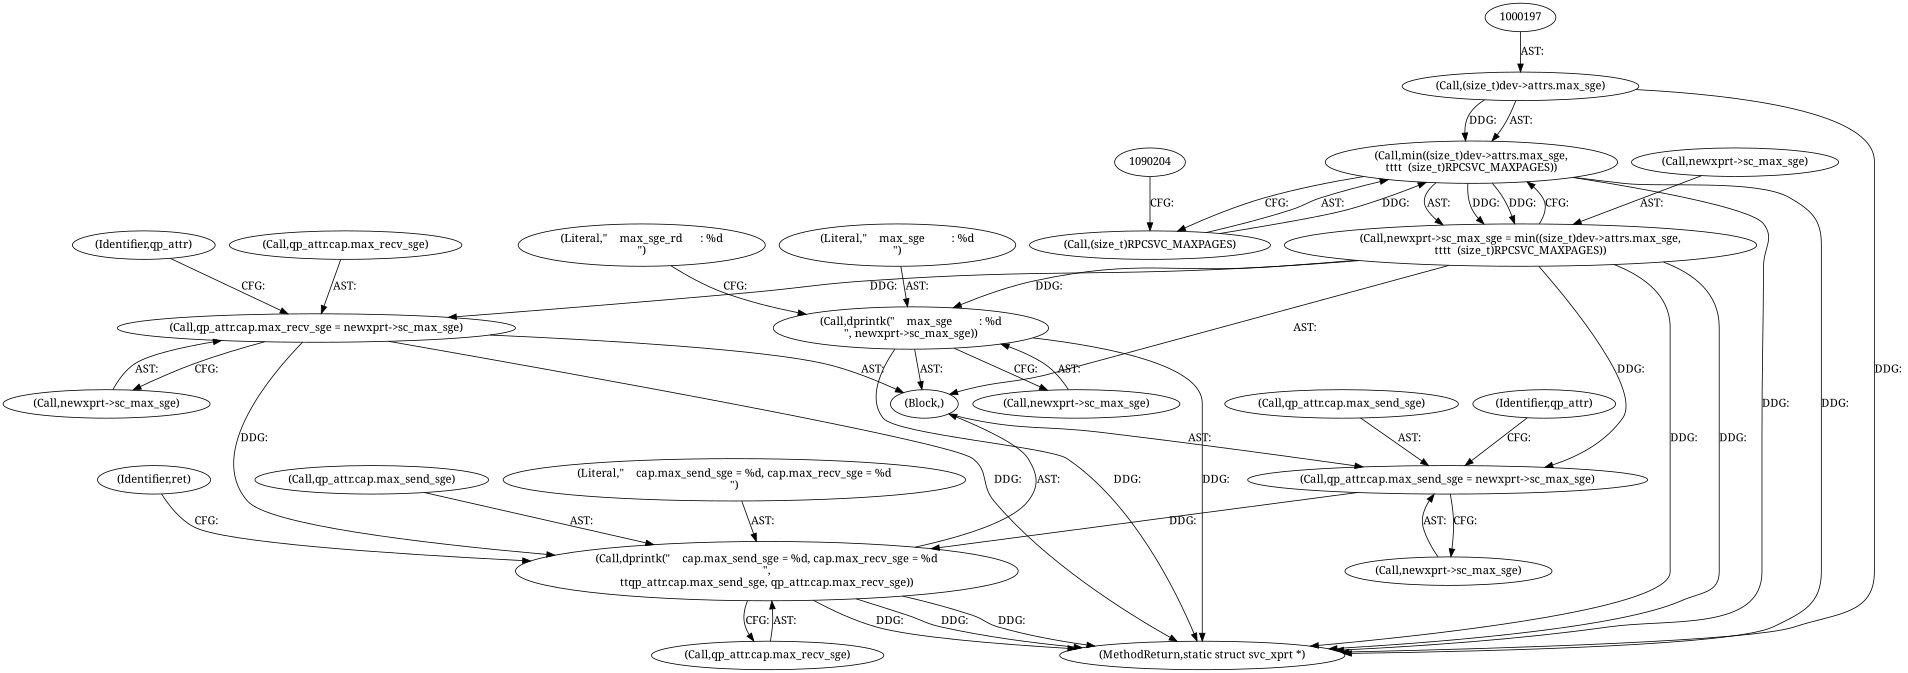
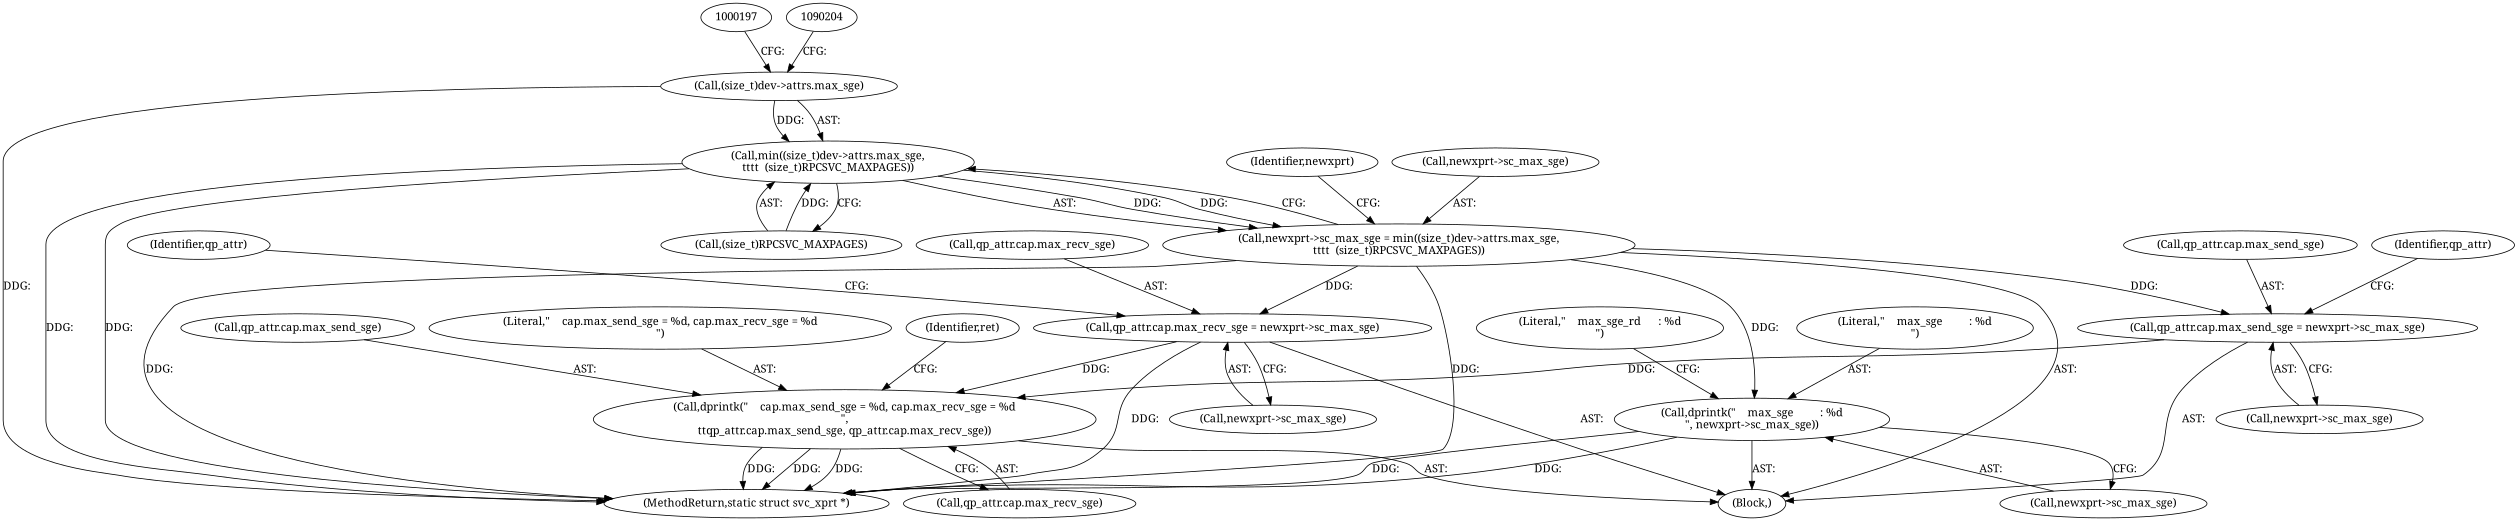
edge "1000197" -> "(Call,(size_t)dev->attrs.max_sge)": label "AST: " -> "CFG: "
node "(Identifier,newxprt)": added
edge "1090204" -> "(Call,(size_t)RPCSVC_MAXPAGES)": now "1090204" -> "(Call,(size_t)dev->attrs.max_sge)"
edge "(Block,)" -> "(Call,qp_attr.cap.max_send_sge = newxprt->sc_max_sge)": reversed
